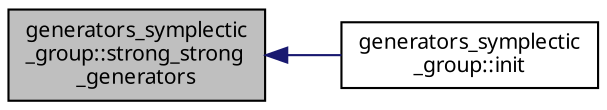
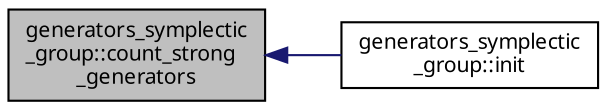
node "generators_symplectic _group::strong_strong _generators": label "generators_symplectic _group::strong_strong _generators" -> "generators_symplectic _group::count_strong _generators"
